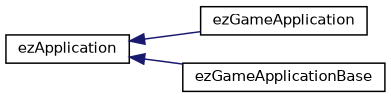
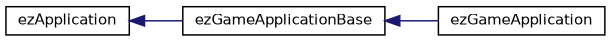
edge "ezGameApplication" -> "ezApplication": now "ezGameApplication" -> "ezGameApplicationBase"
